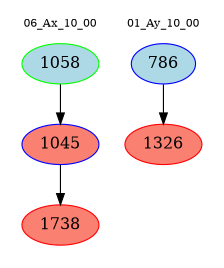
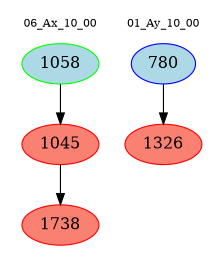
node "786": label "786" -> "780"
node "1045": color blue -> red
